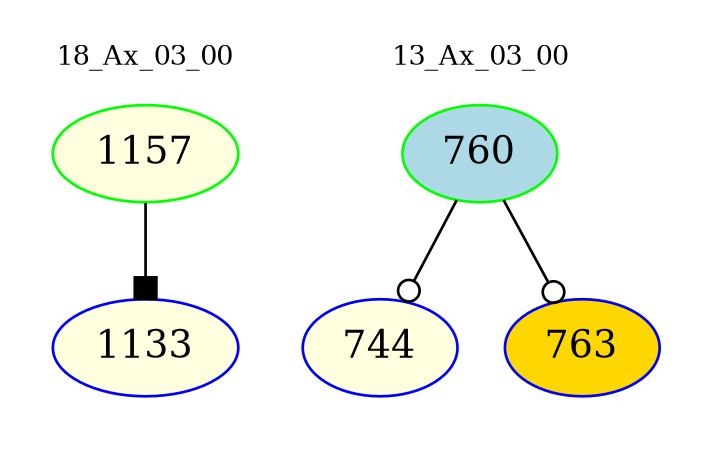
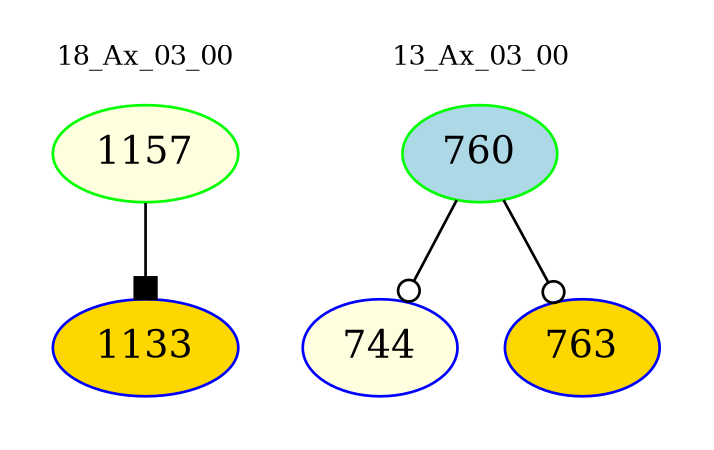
node "1133": fillcolor lightyellow -> gold
